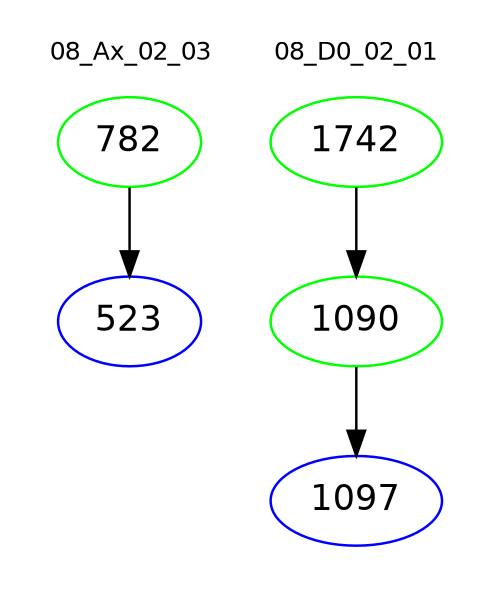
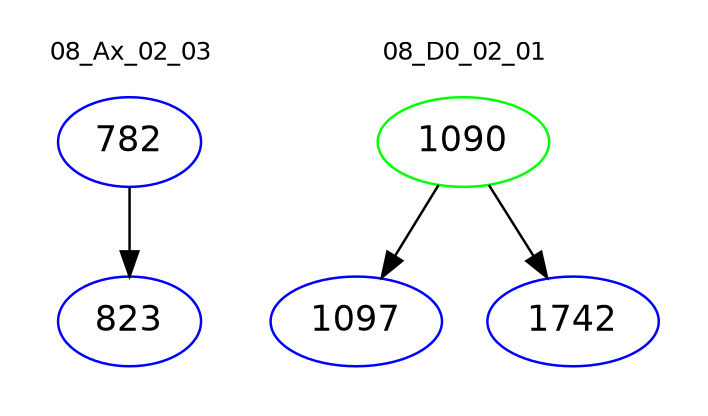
node "782": color green -> blue
node "1742": color green -> blue
edge "1742" -> "1090": reversed
node "523": label "523" -> "823"
